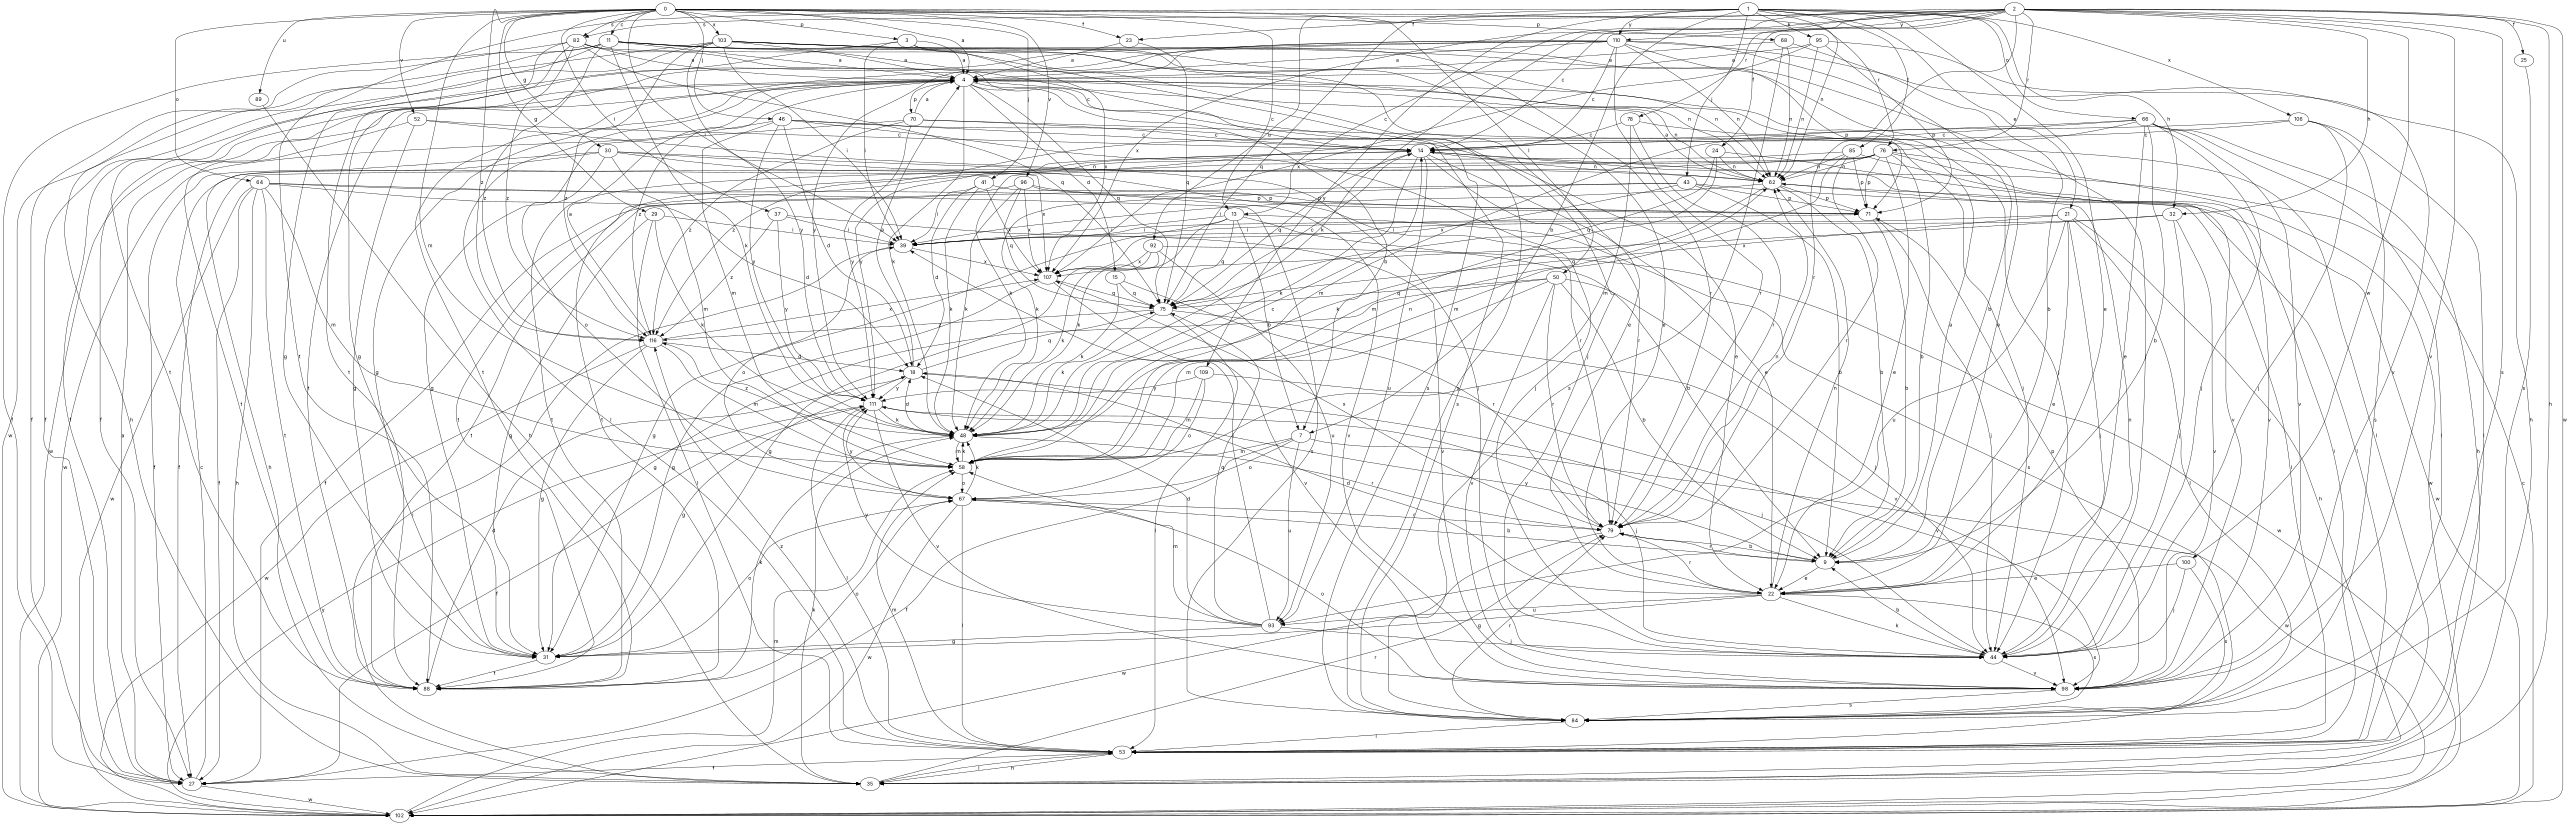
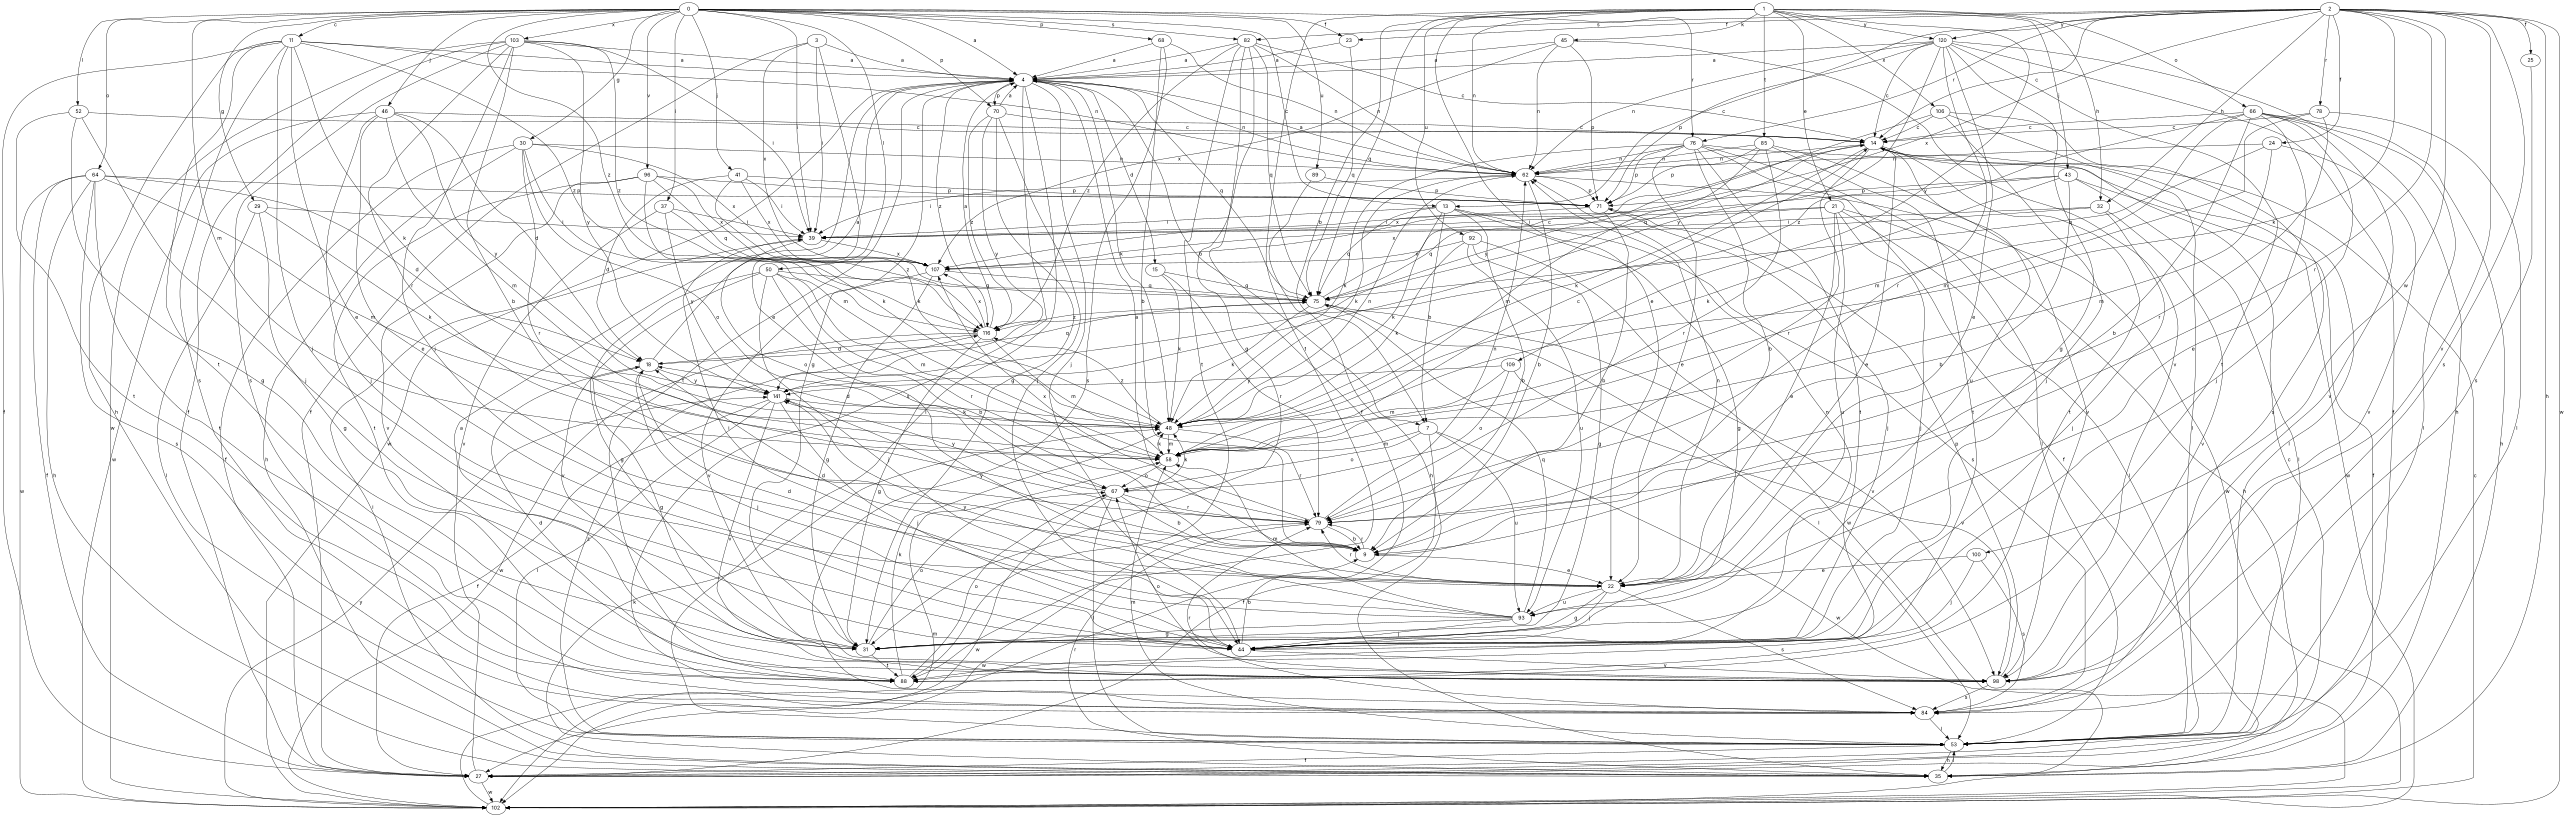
edge "0" -> "3": now "0" -> "70"
node "110": label "110" -> "120"
node "95": label "95" -> "45"
edge "0" -> "52": label "v" -> "l"
edge "89" -> "71": added, label "p"
node "111": label "111" -> "141"
edge "22" -> "44": label "k" -> "j"
